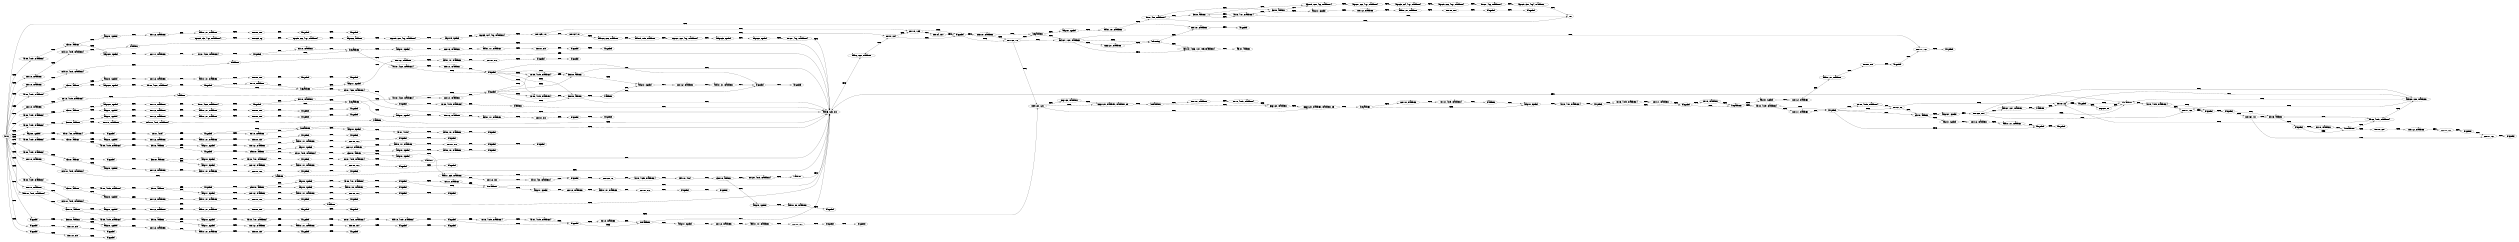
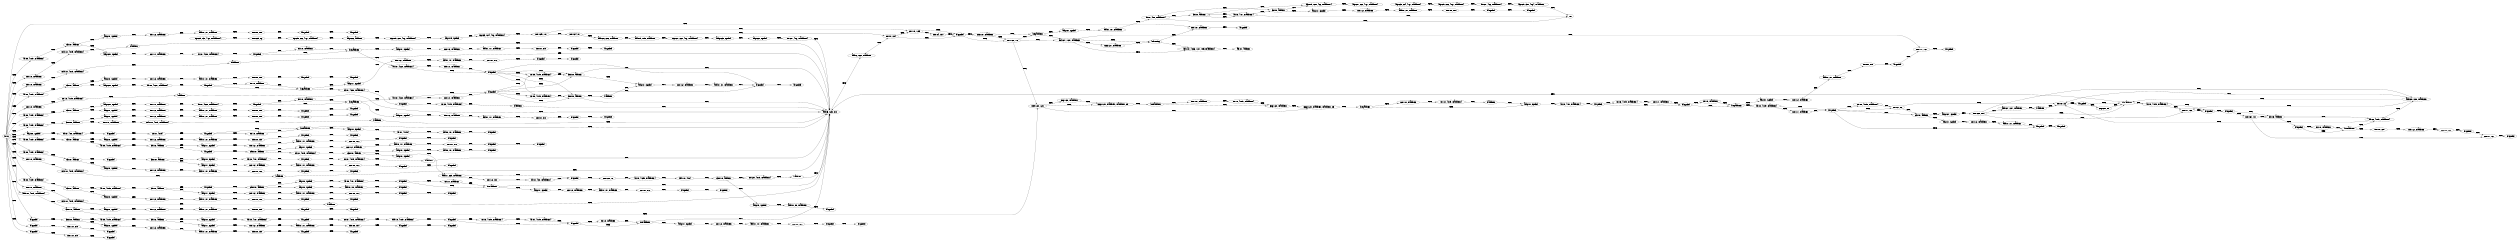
edge "ldp x21 , x22 , [ sp , # address ]" -> "ldp x23 , x24 , [ sp , # address ]": removed, label "CFG"
